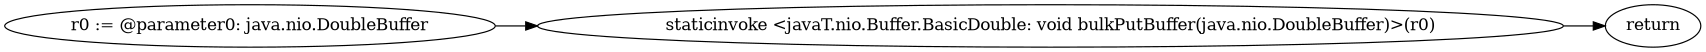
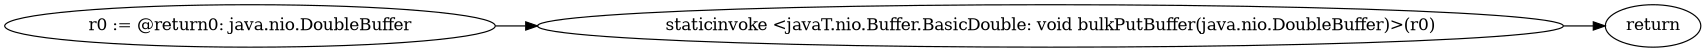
node "r0 := @parameter0: java.nio.DoubleBuffer": label "r0 := @parameter0: java.nio.DoubleBuffer" -> "r0 := @return0: java.nio.DoubleBuffer"
